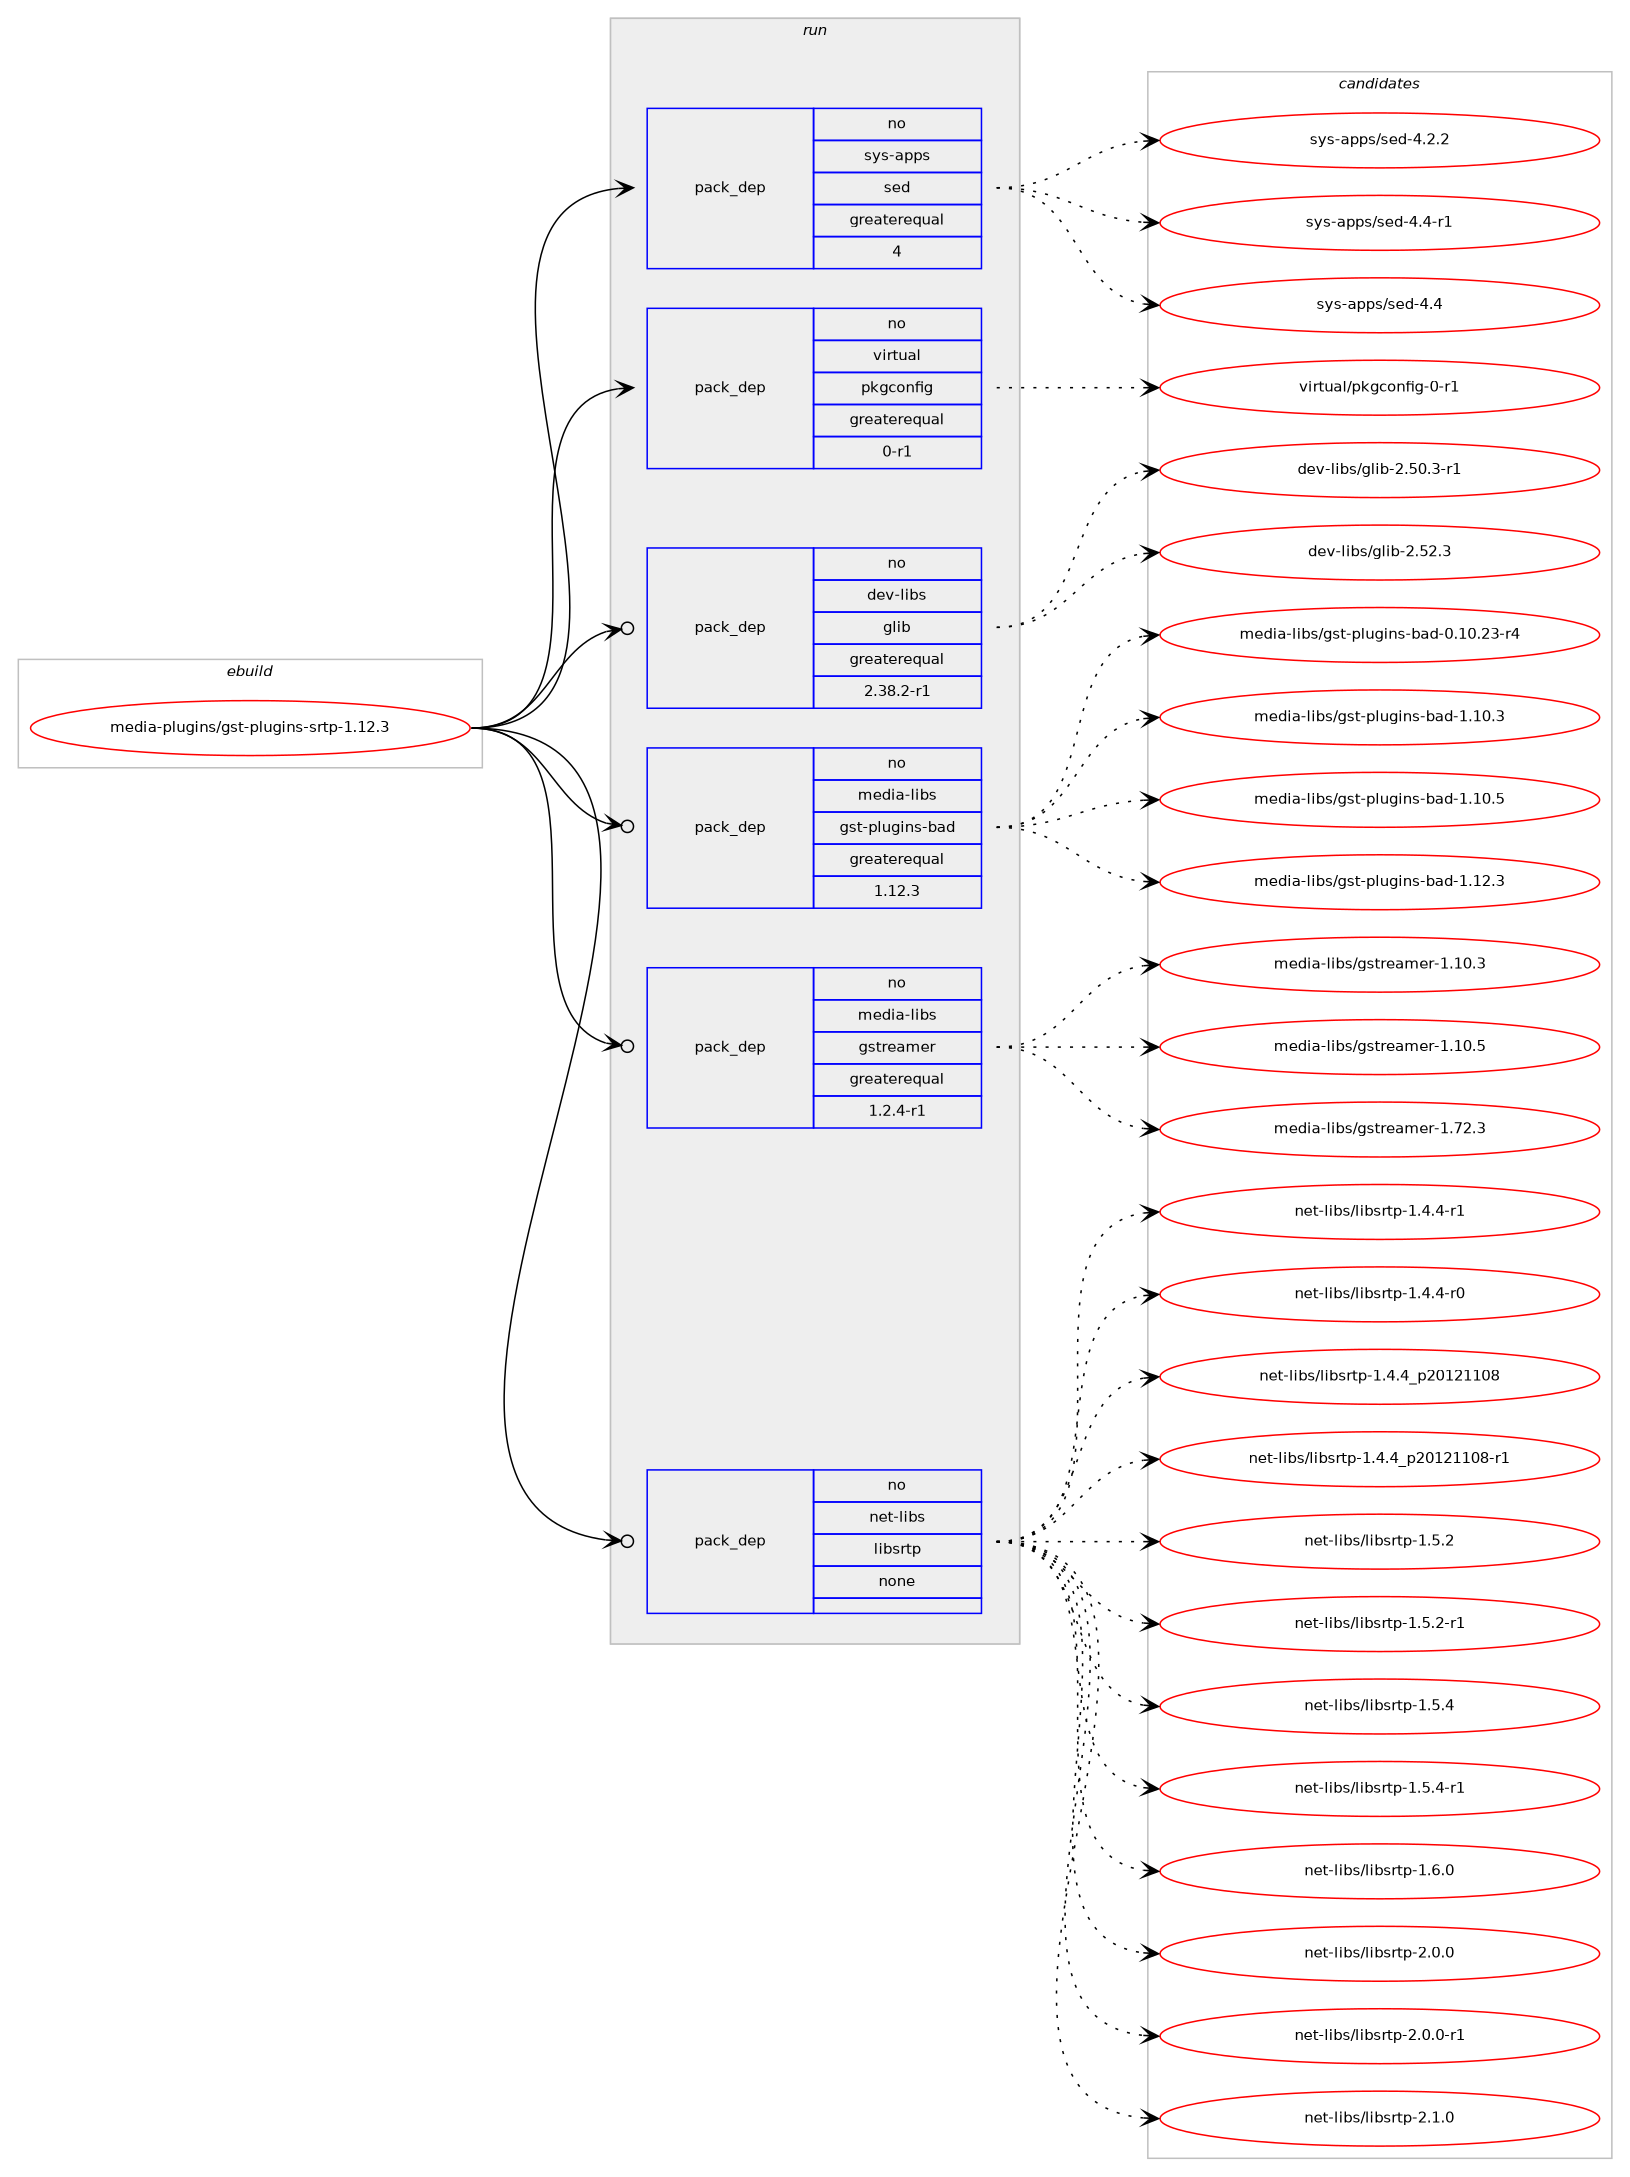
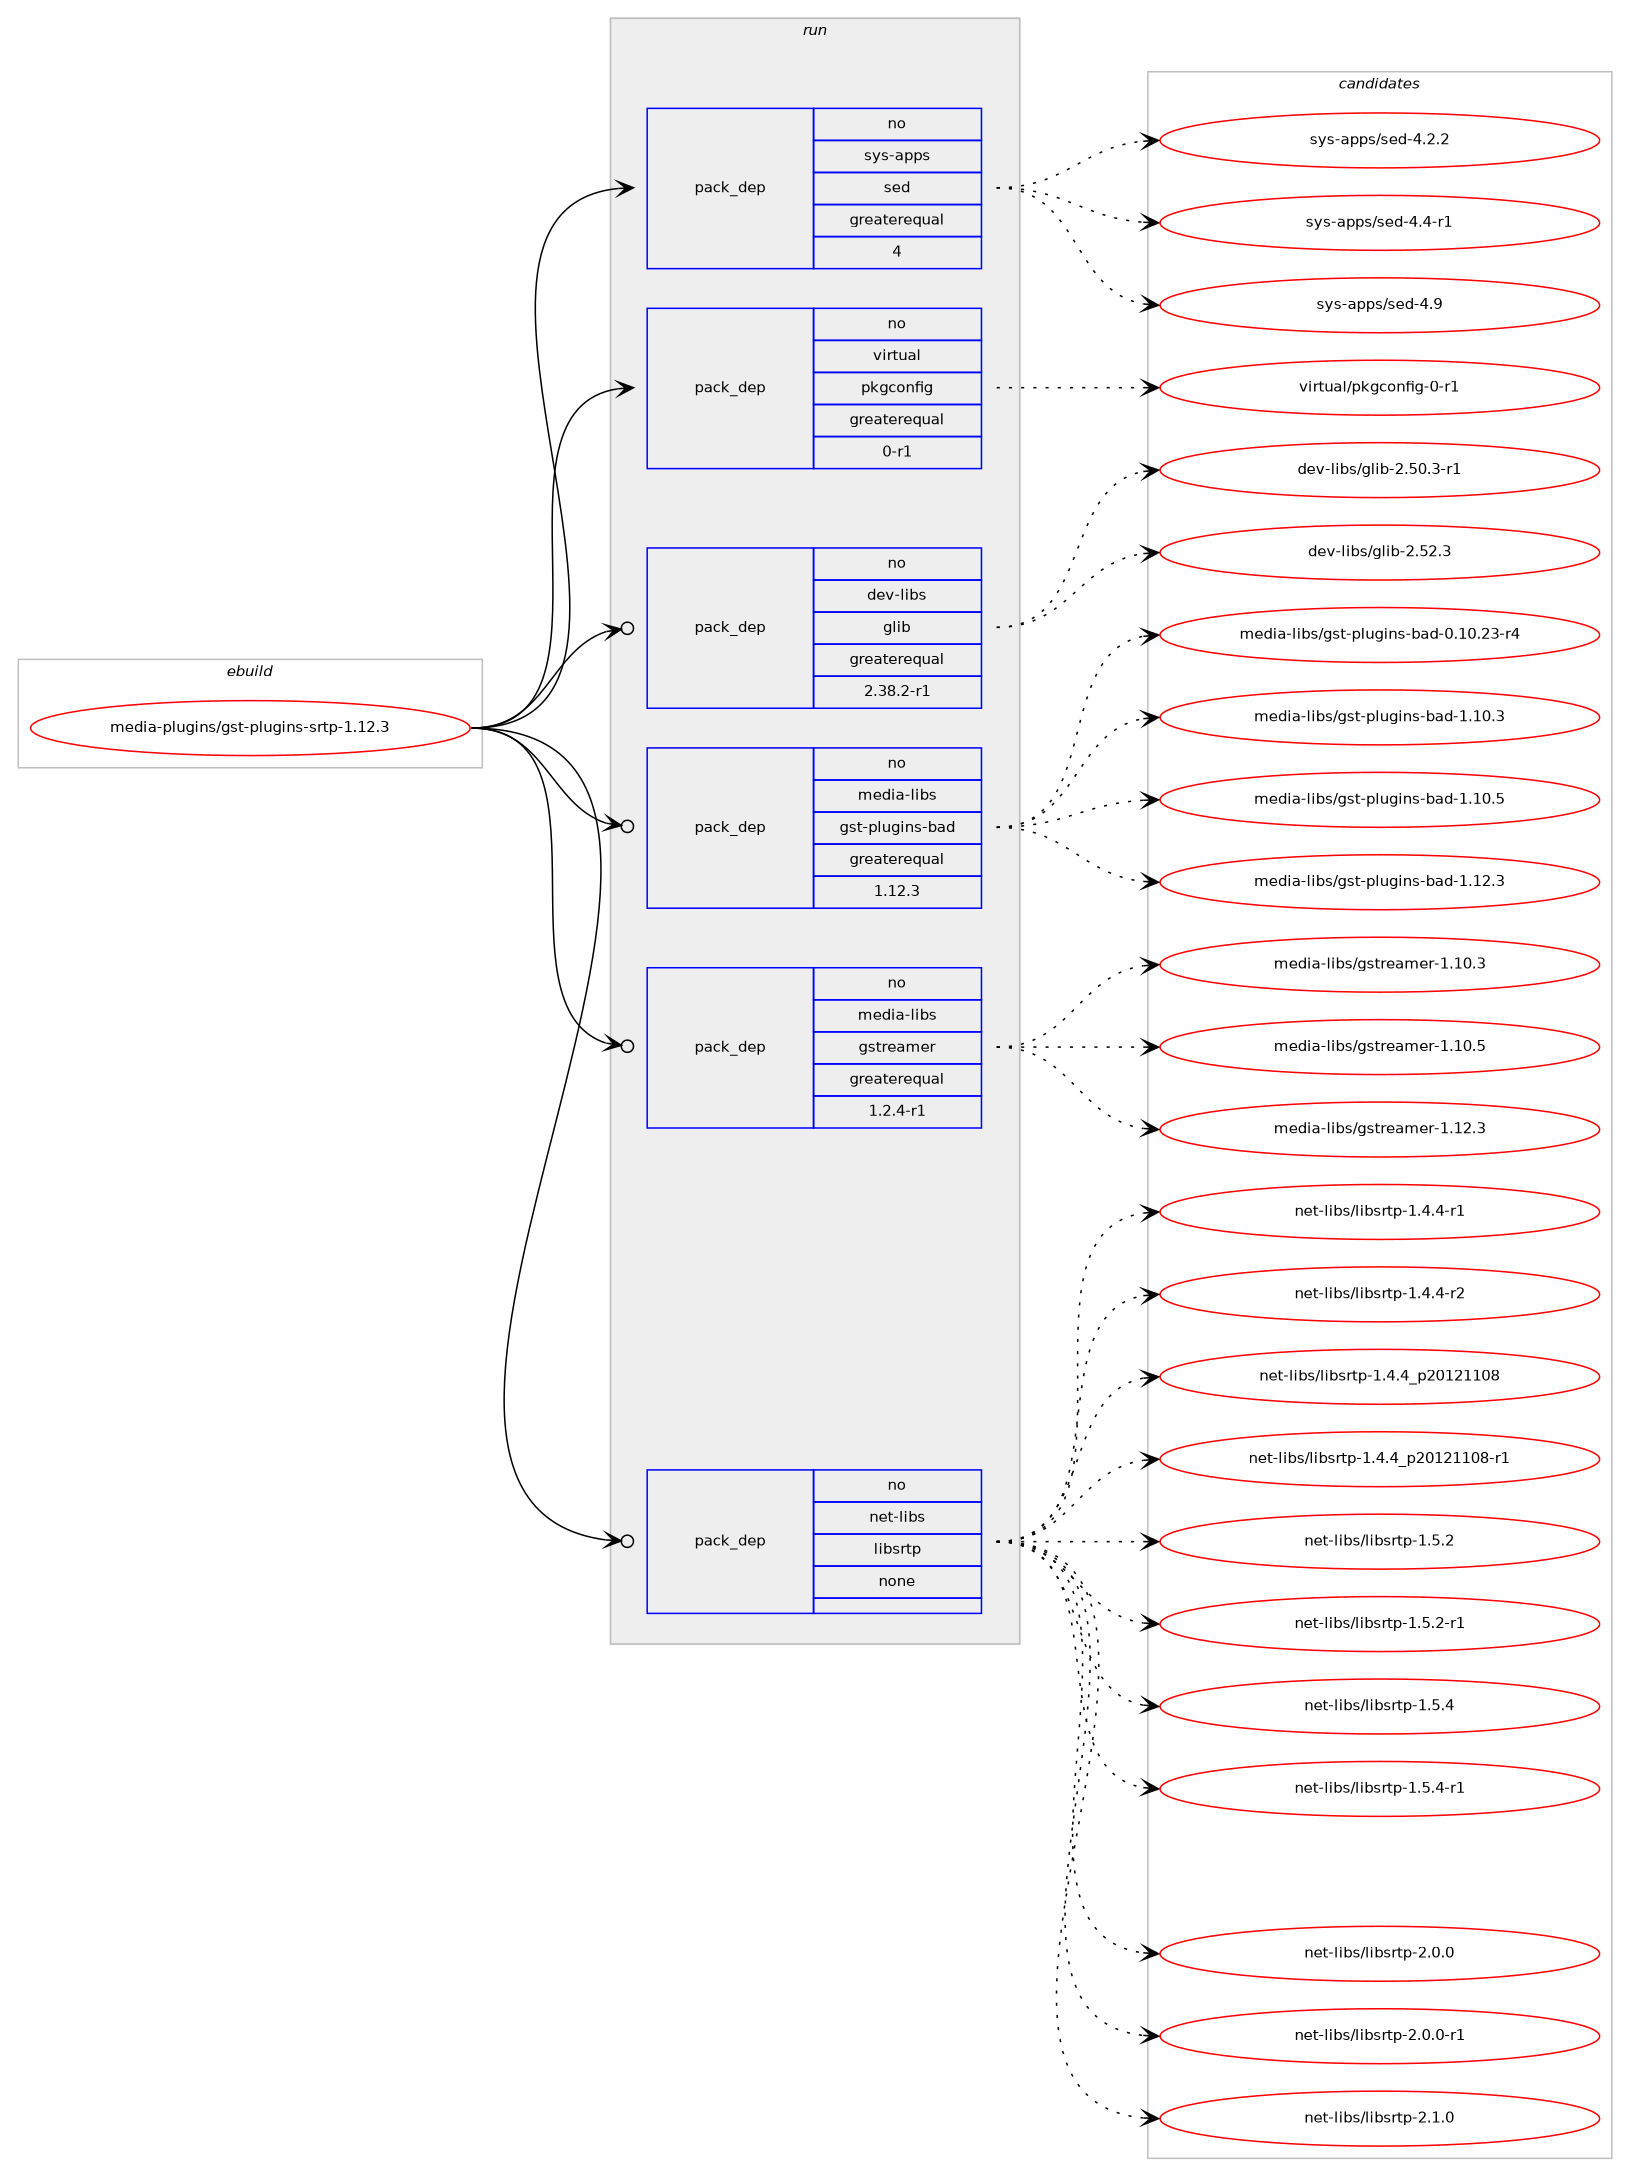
node "sys-apps/sed-4.4": label "sys-apps/sed-4.4" -> "sys-apps/sed-4.9"
node "media-libs/gstreamer-1.72.3": label "media-libs/gstreamer-1.72.3" -> "media-libs/gstreamer-1.12.3"
node "net-libs/libsrtp-1.4.4-r0": label "net-libs/libsrtp-1.4.4-r0" -> "net-libs/libsrtp-1.4.4-r2"
node "net-libs/libsrtp-1.6.0": removed
